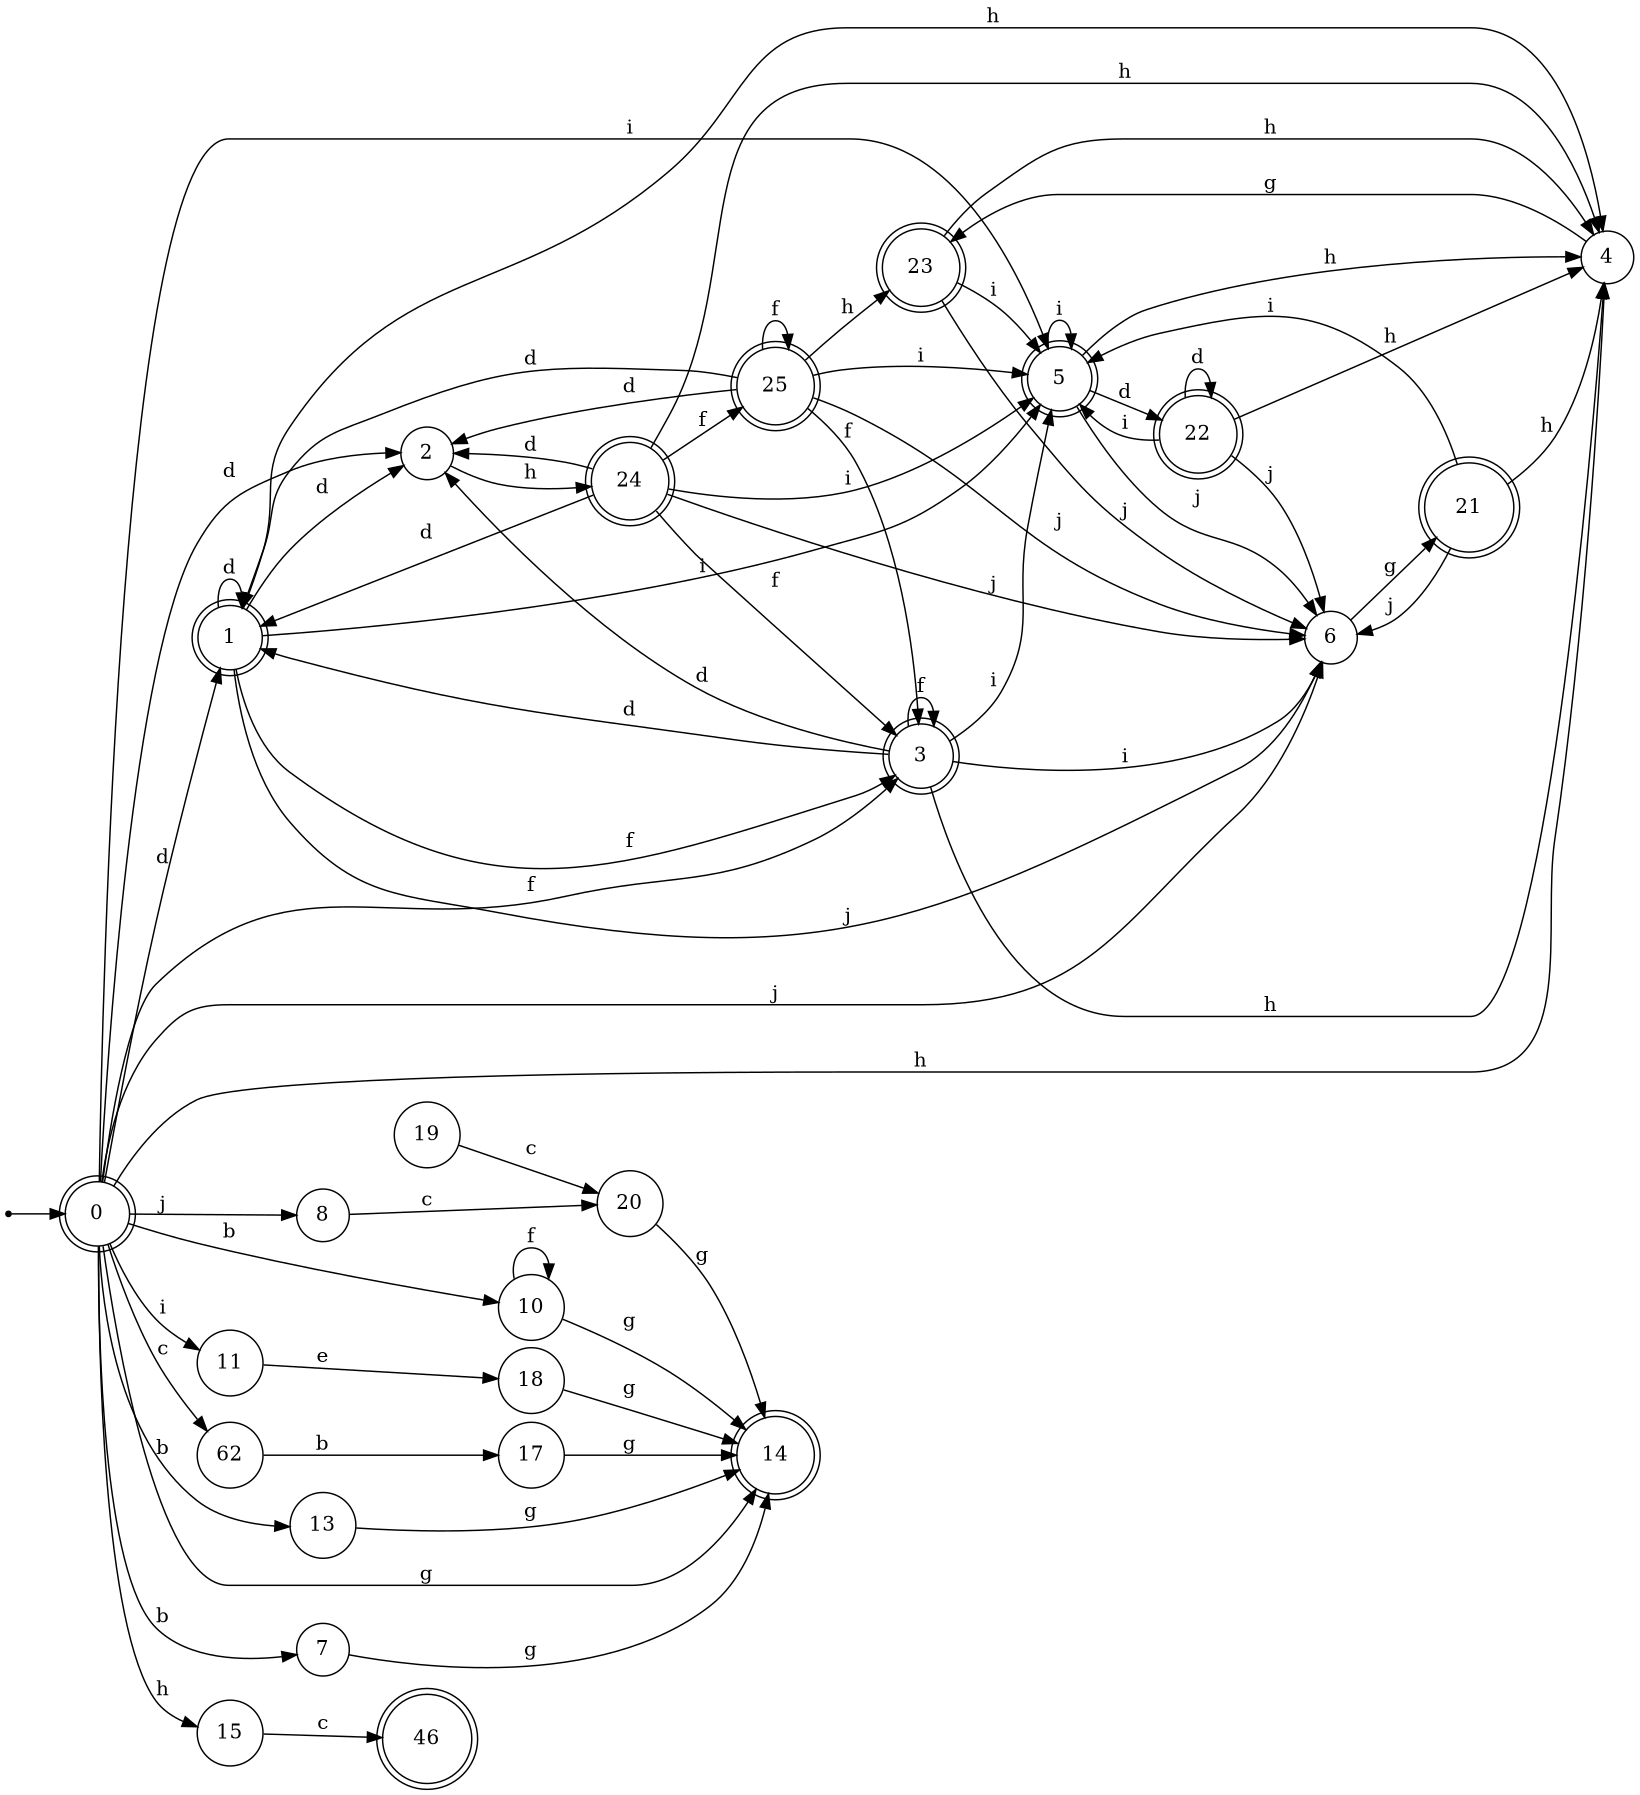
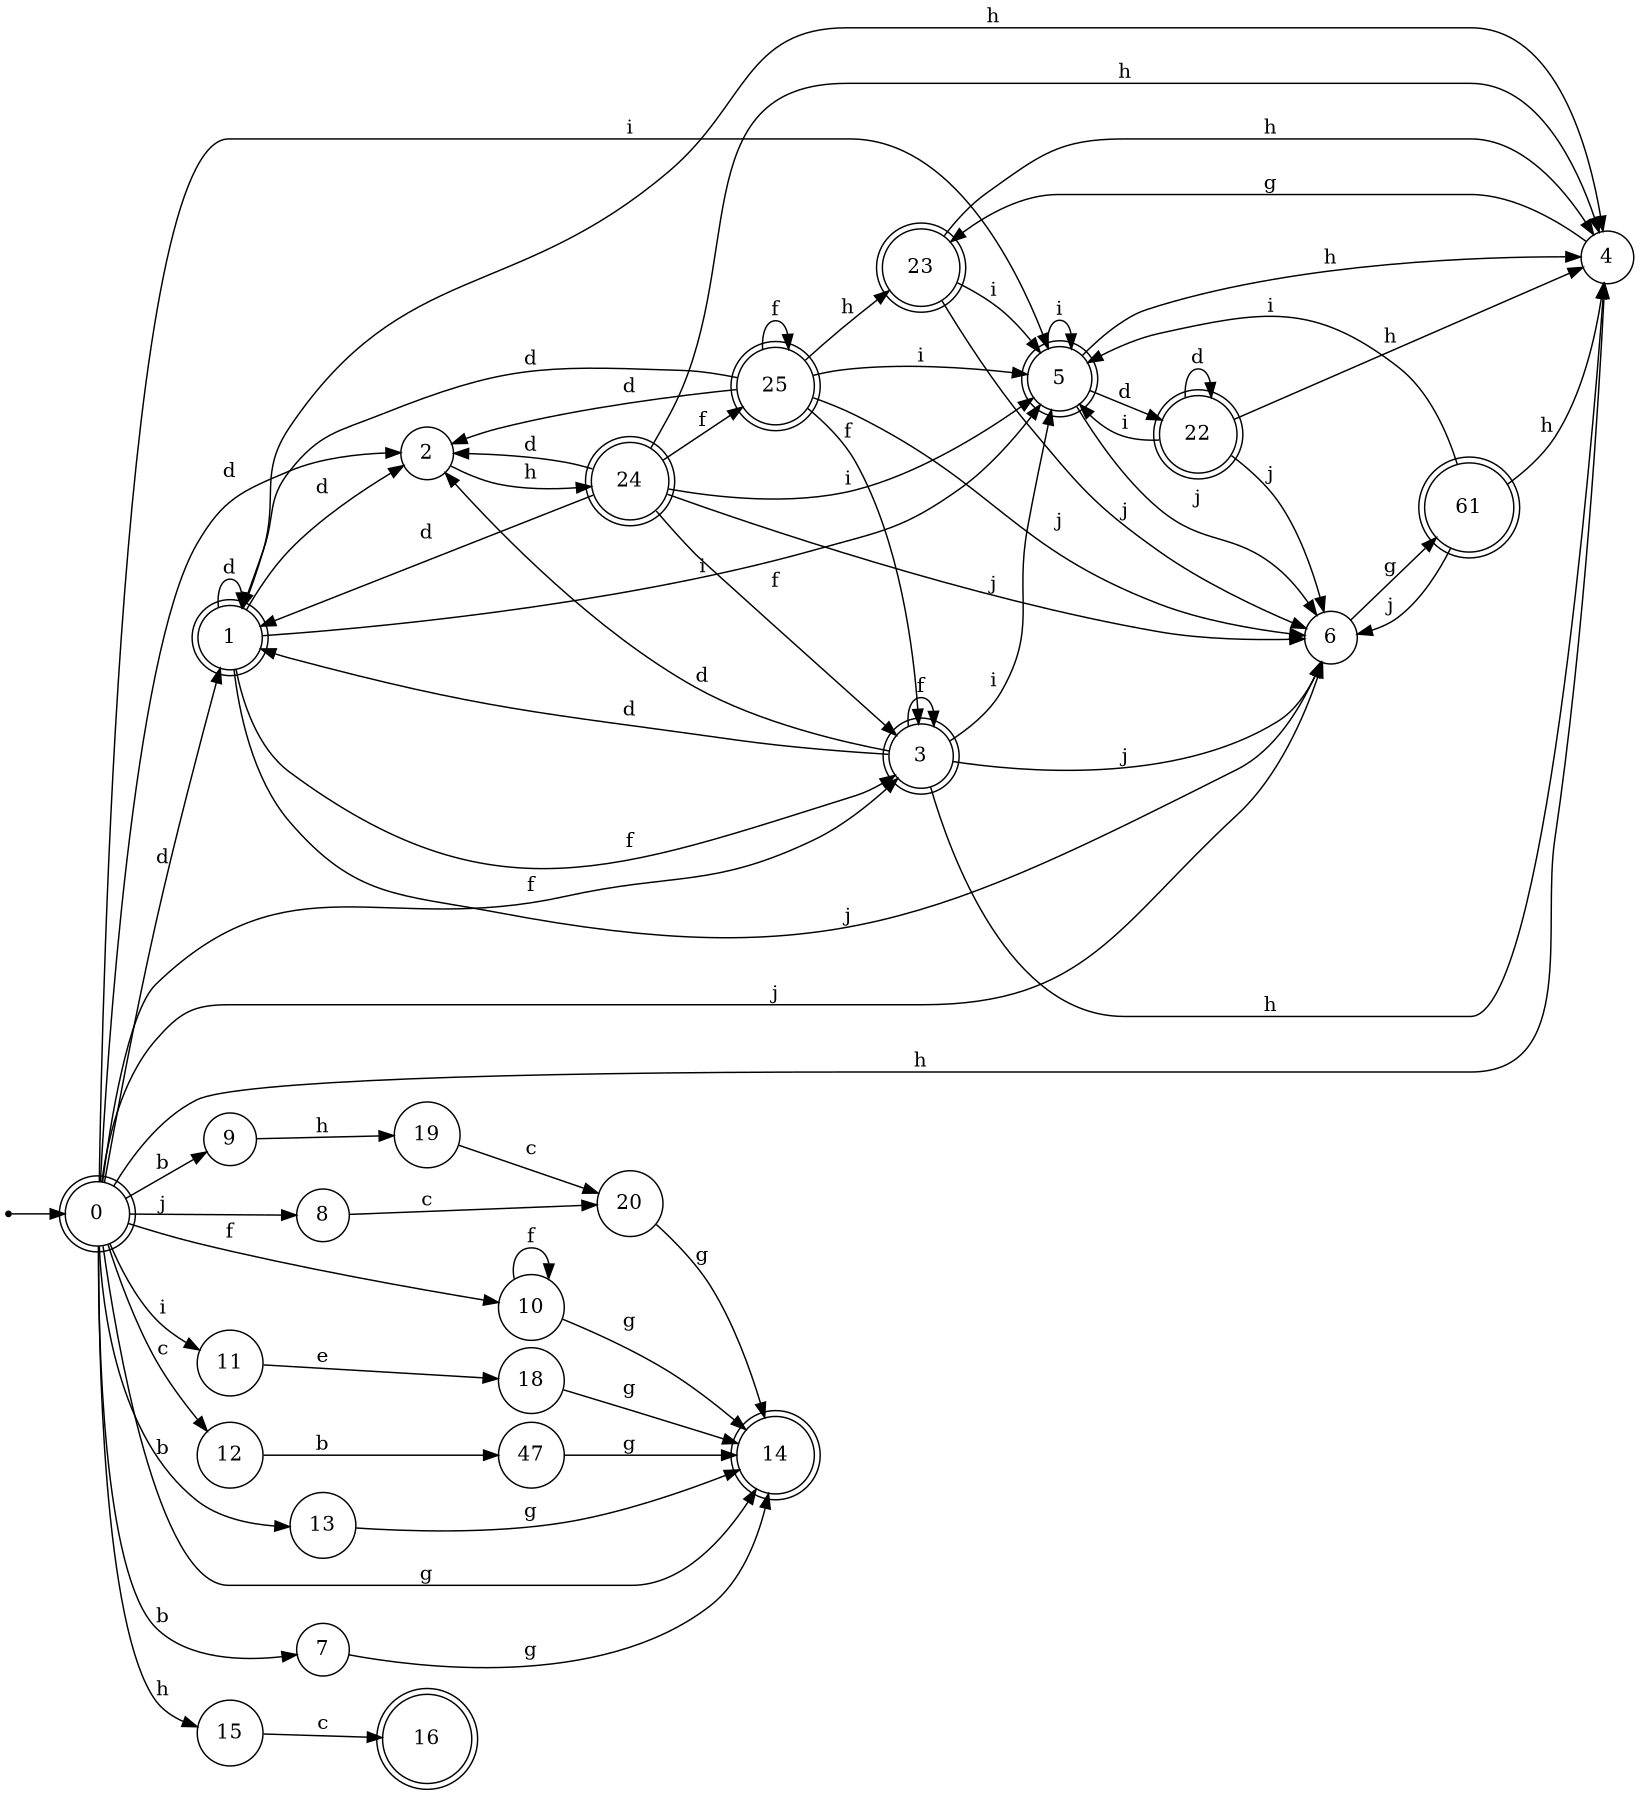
node "21": label "21" -> "61"
edge "3" -> "6": label "i" -> "j"
node "9": added
edge "0" -> "10": label "b" -> "f"
node "62": label "62" -> "12"
node "17": label "17" -> "47"
node "46": label "46" -> "16"
